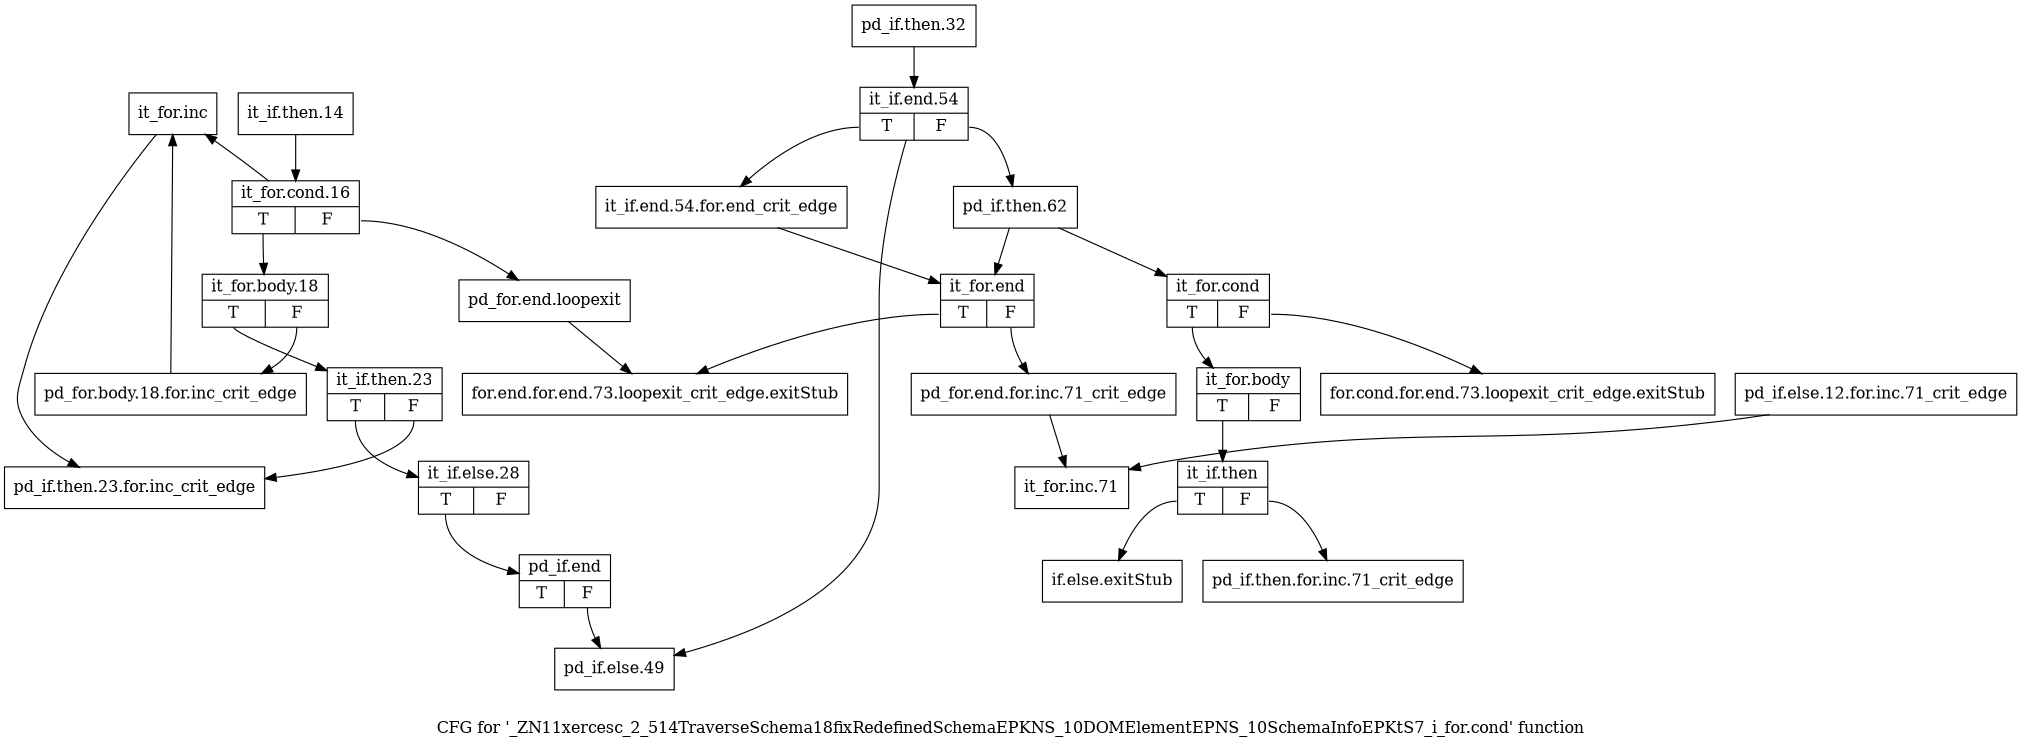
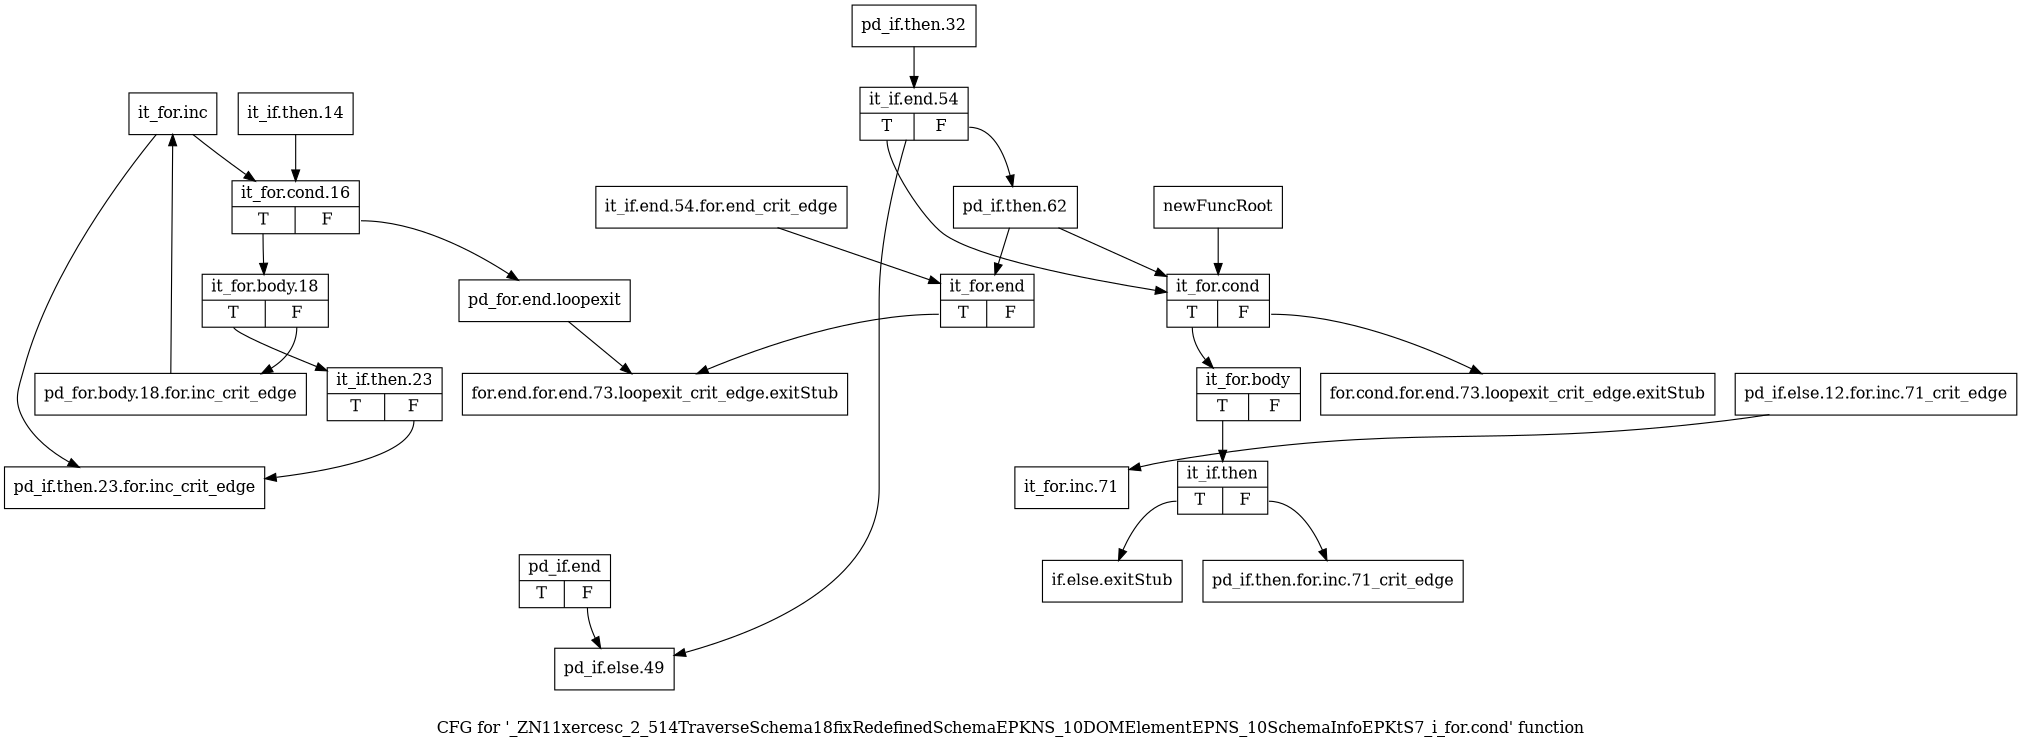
edge "it_if.end.54" -> "it_if.end.54.for.end_crit_edge": now "it_if.end.54" -> "it_for.cond"
edge "it_for.cond.16" -> "it_for.inc": reversed
node "newFuncRoot": added
node "pd_for.end.for.inc.71_crit_edge": removed
node "it_if.else.28": removed
